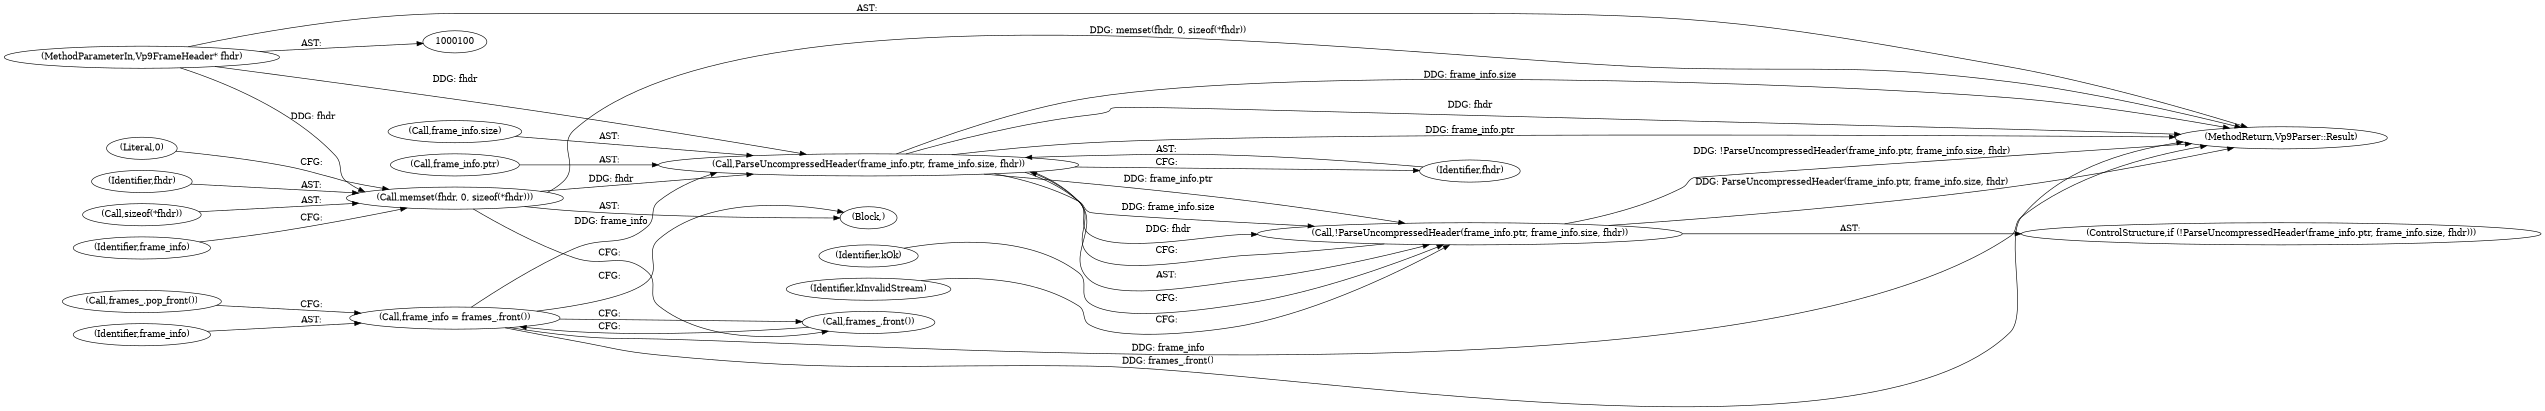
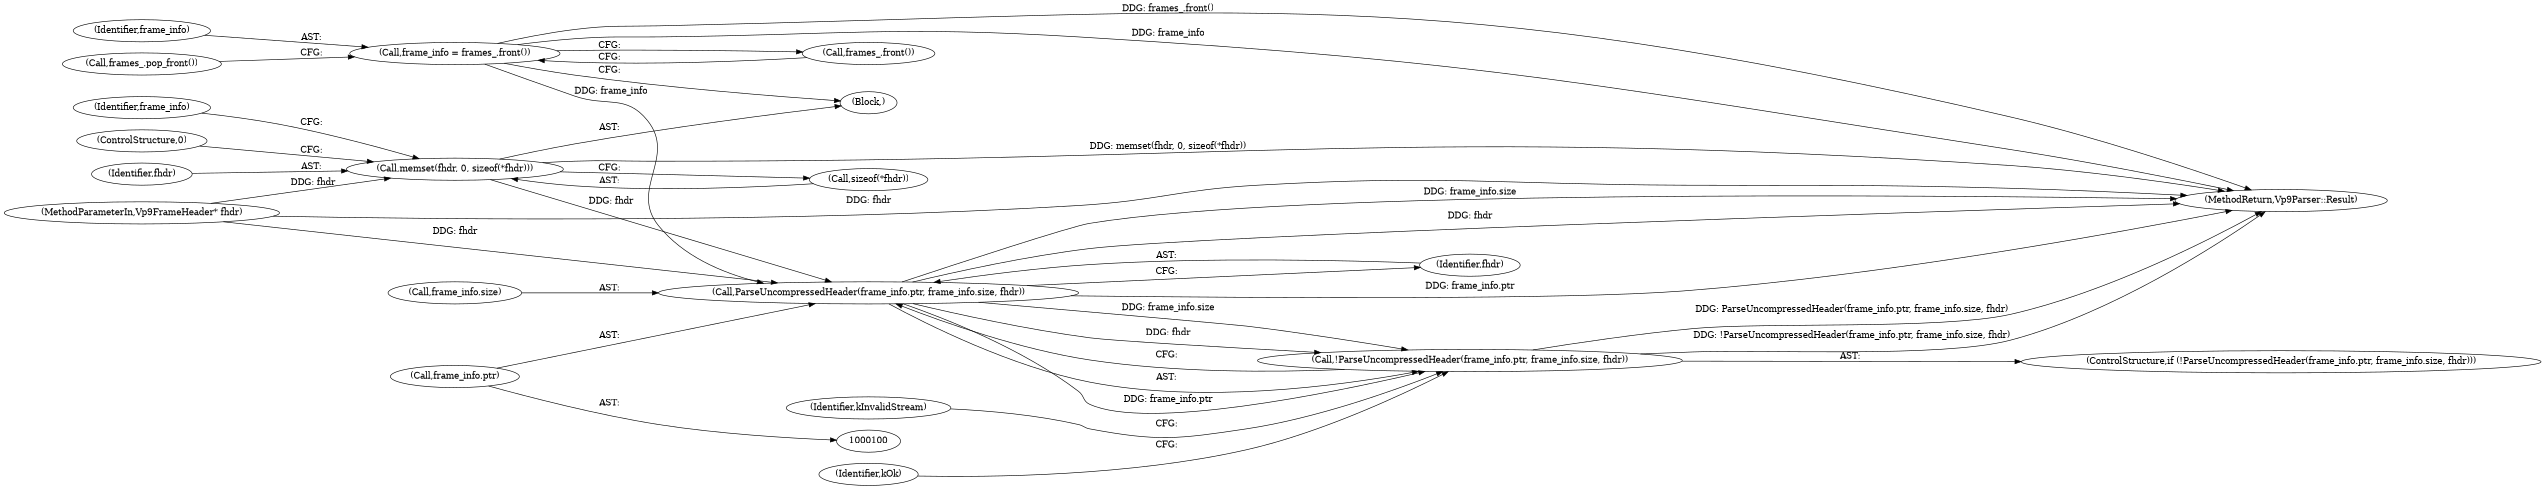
edge "(MethodParameterIn,Vp9FrameHeader* fhdr)" -> "(MethodReturn,Vp9Parser::Result)": label "AST: " -> "DDG: fhdr"
edge "(MethodParameterIn,Vp9FrameHeader* fhdr)" -> "1000100": now "(Call,frame_info.ptr)" -> "1000100"
node "(Literal,0)": label "(Literal,0)" -> "(ControlStructure,0)"
edge "(Call,memset(fhdr, 0, sizeof(*fhdr)))" -> "(Call,frames_.front())": now "(Call,memset(fhdr, 0, sizeof(*fhdr)))" -> "(Call,sizeof(*fhdr))"
